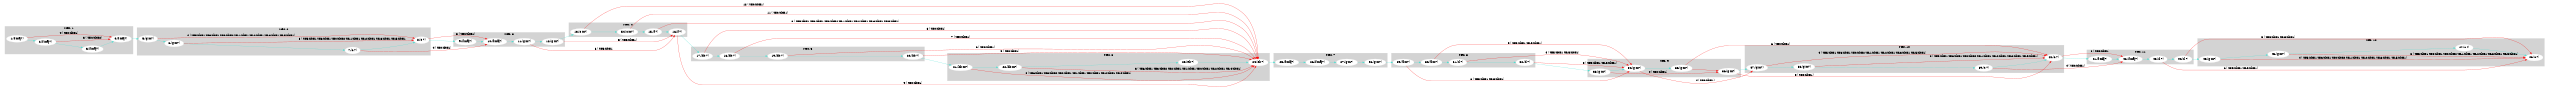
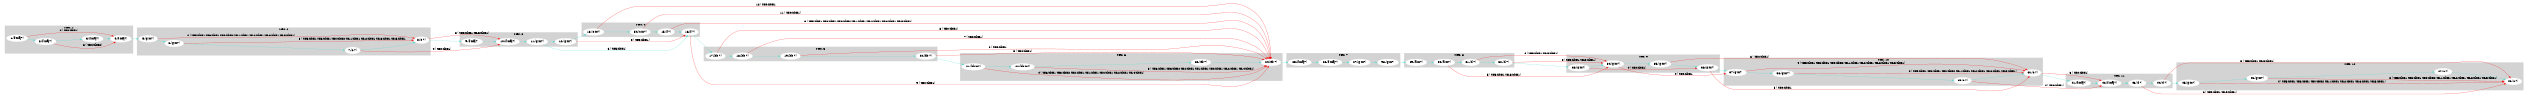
edge "8:(c 7)" -> "10:(f maj7)": label "3 ( t=0/nb=1)" -> "3 ( t=5/nb=1 t=-5/nb=1)"
edge "11:(g m7)" -> "16:(f 7)": color red -> turquoise
edge "35:(g m7)" -> "36:(g m7)": color red -> turquoise
edge "29:(a m7)" -> "34:(g m7)": removed, label "6 ( t=5/nb=1 t=-5/nb=1)"
